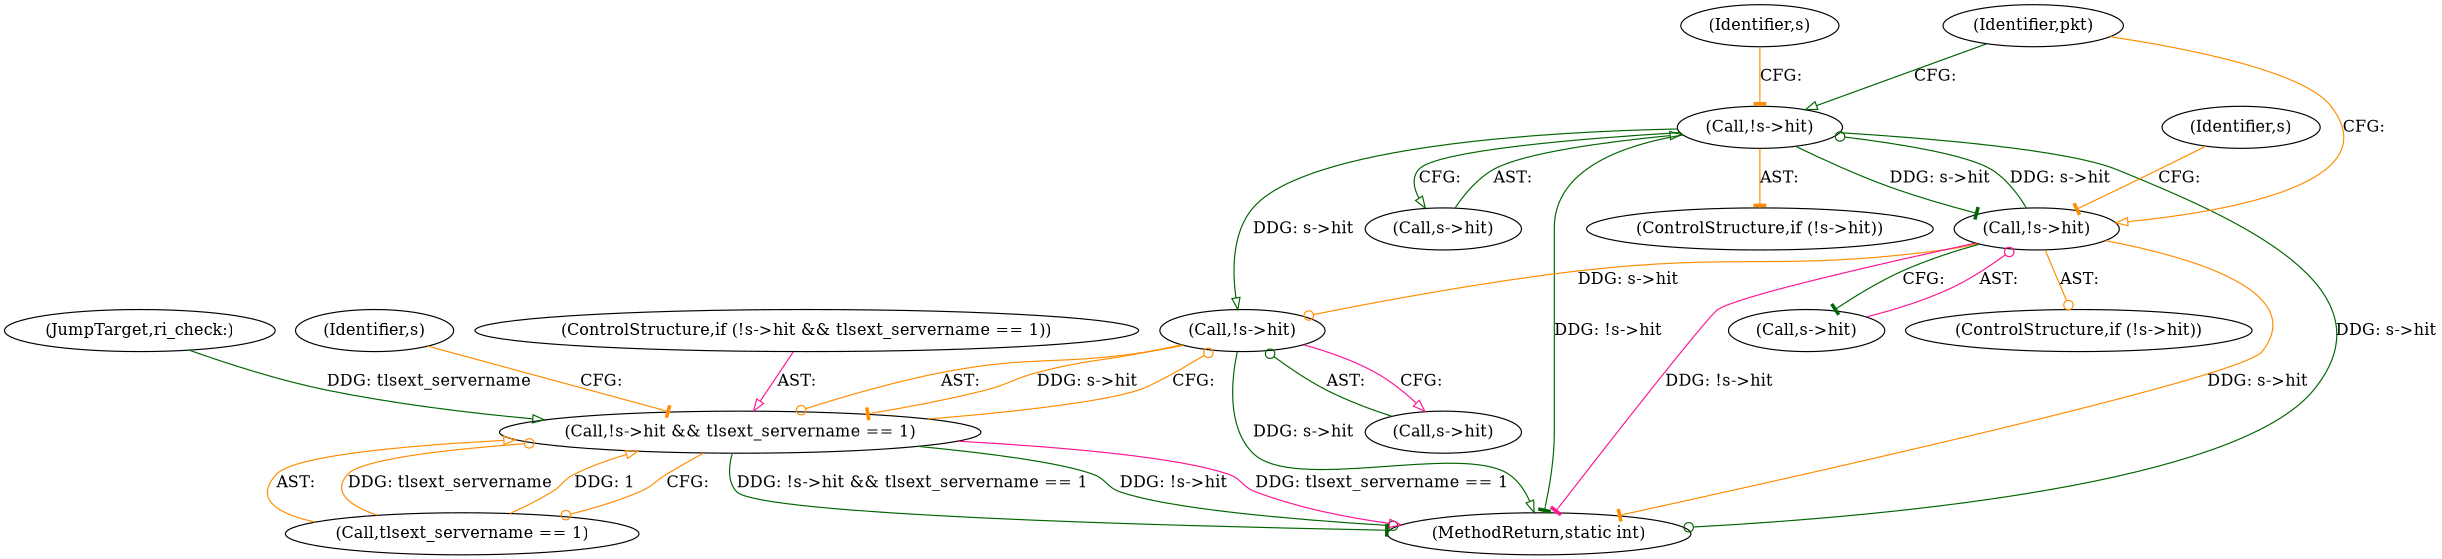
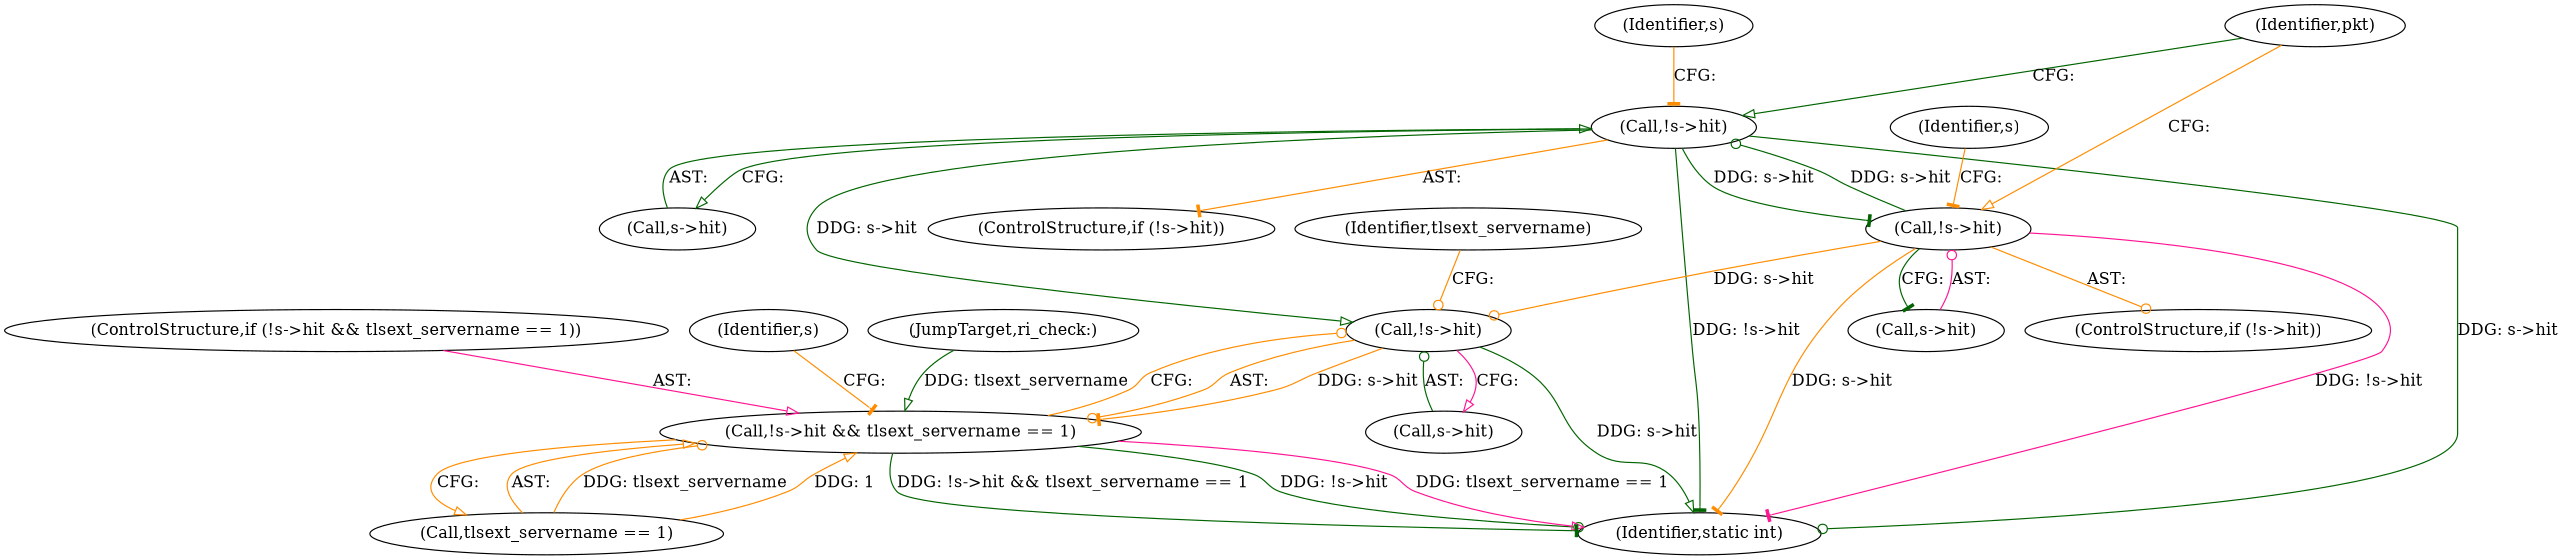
node "(Identifier,tlsext_servername)": added
edge "(Call,!s->hit && tlsext_servername == 1)" -> "(Call,tlsext_servername == 1)": arrowhead odot -> onormal
node "(MethodReturn,static int)": label "(MethodReturn,static int)" -> "(Identifier,static int)"
